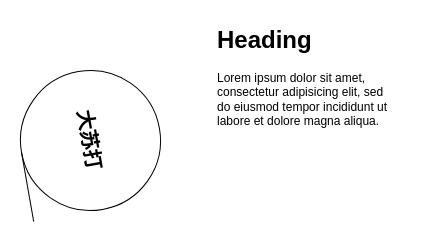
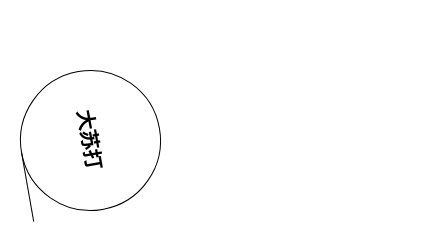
node "HeadingLorem ipsum dolor sit amet, consectetur adipisicing elit, sed do eiusmod tempor incididunt ut labore et dolore magna aliqua.": removed
